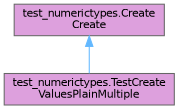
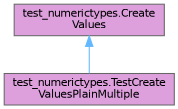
node "test_numerictypes.Create Create": label "test_numerictypes.Create Create" -> "test_numerictypes.Create Values"
